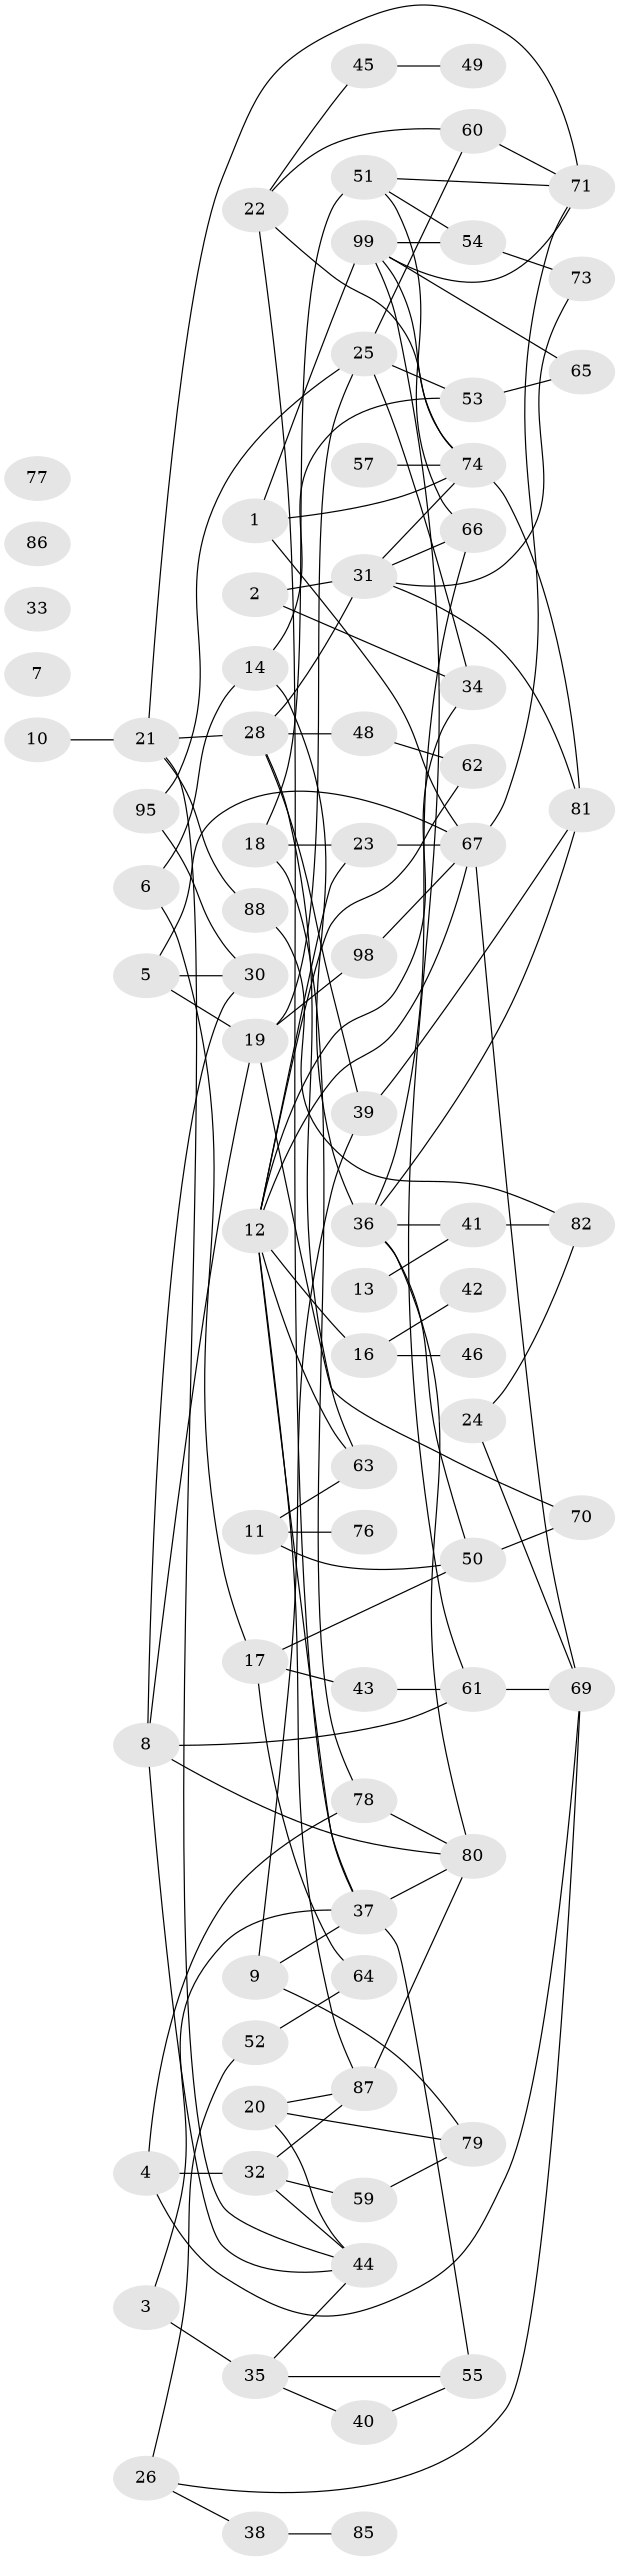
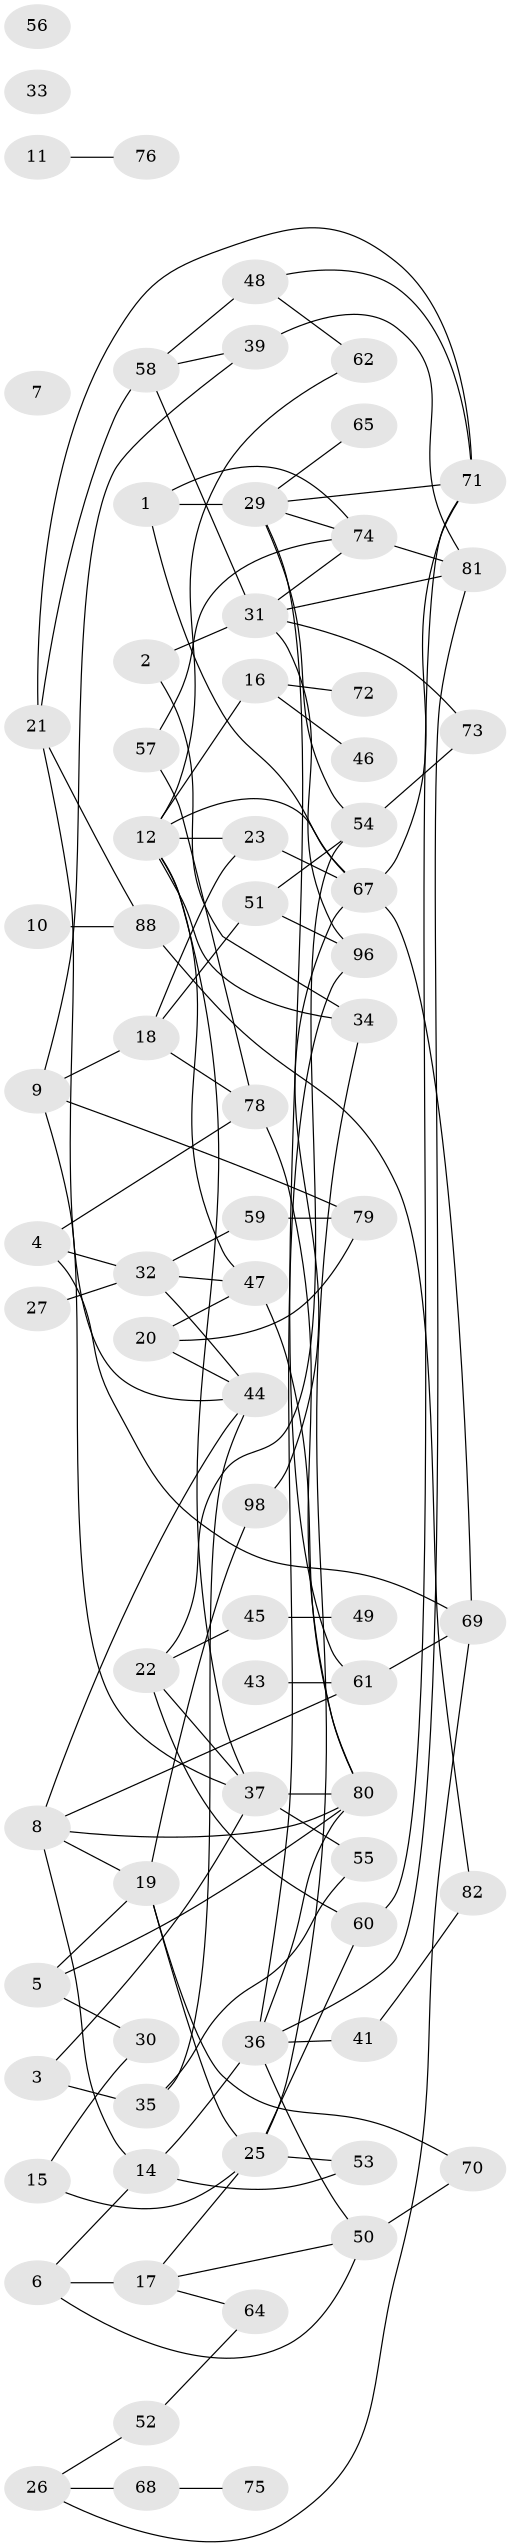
edge "51" -- "71": now "48" -- "71"
node "99": label "99" -> "29"
edge "22" -- "74": now "22" -- "54"
edge "65" -- "53": removed
node "77": removed
node "66": label "66" -> "96"
node "86": label "86" -> "56"
node "28": label "28" -> "58"
edge "10" -- "21": now "10" -- "88"
edge "67" -- "5": now "80" -- "5"
node "95": label "95" -> "15"
edge "57" -- "78": added
edge "18" -- "9": added
node "13": removed
node "42": label "42" -> "72"
node "27": added
edge "30" -- "8": now "14" -- "8"
node "24": removed
node "63": removed
edge "11" -- "50": now "6" -- "50"
edge "17" -- "43": now "17" -- "25"
node "87": label "87" -> "47"
node "40": removed
node "38": label "38" -> "68"
node "85": label "85" -> "75"
